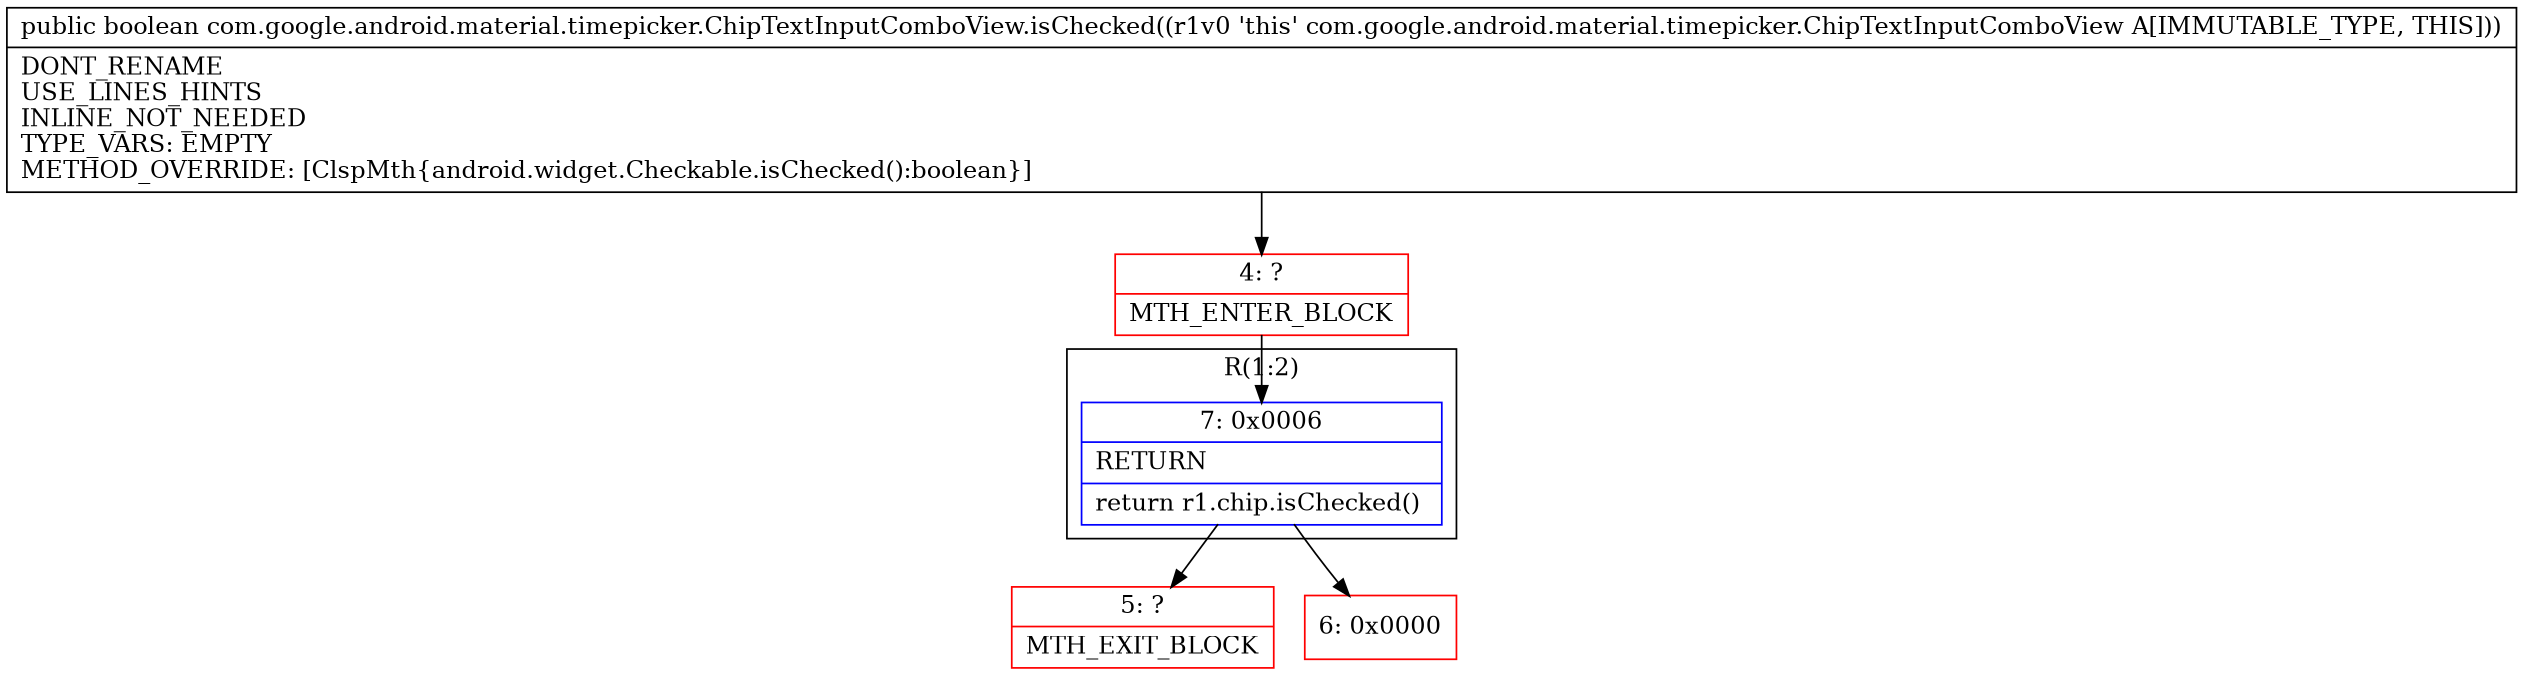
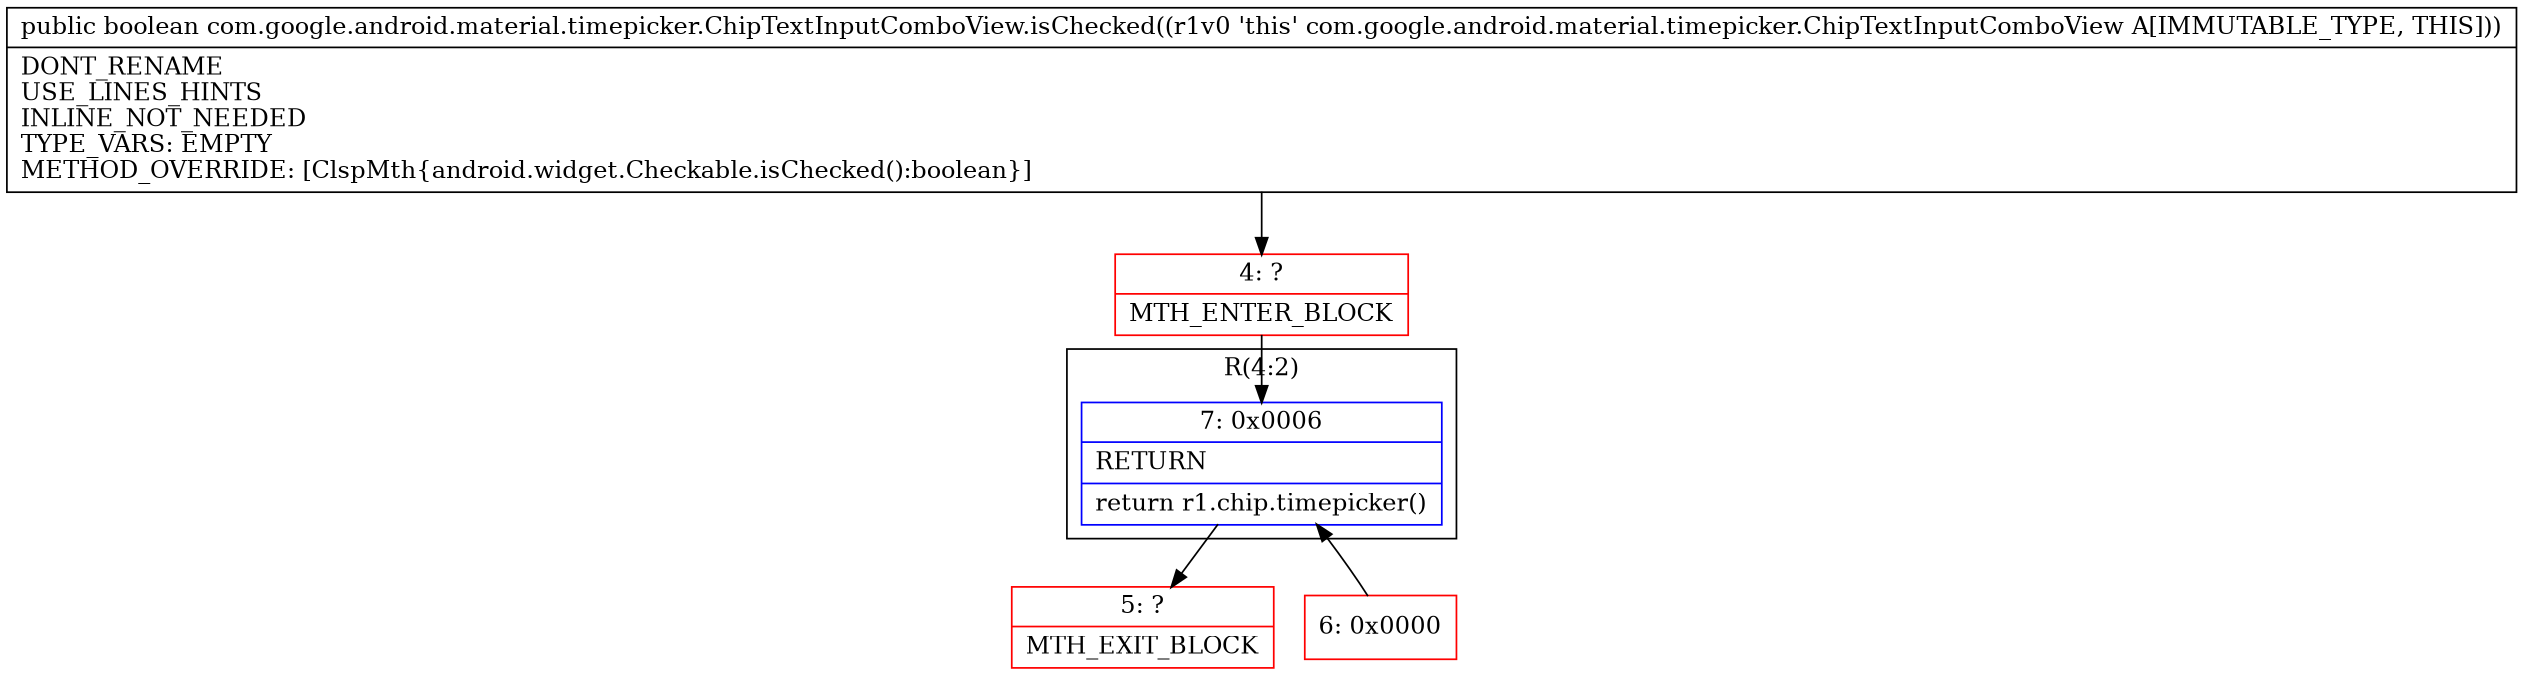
cluster "R(1:2)": label "R(1:2)" -> "R(4:2)"
node "7: 0x0006": text "return r1.chip.isChecked()" -> "return r1.chip.timepicker()"
edge "7: 0x0006" -> "6: 0x0000": reversed
